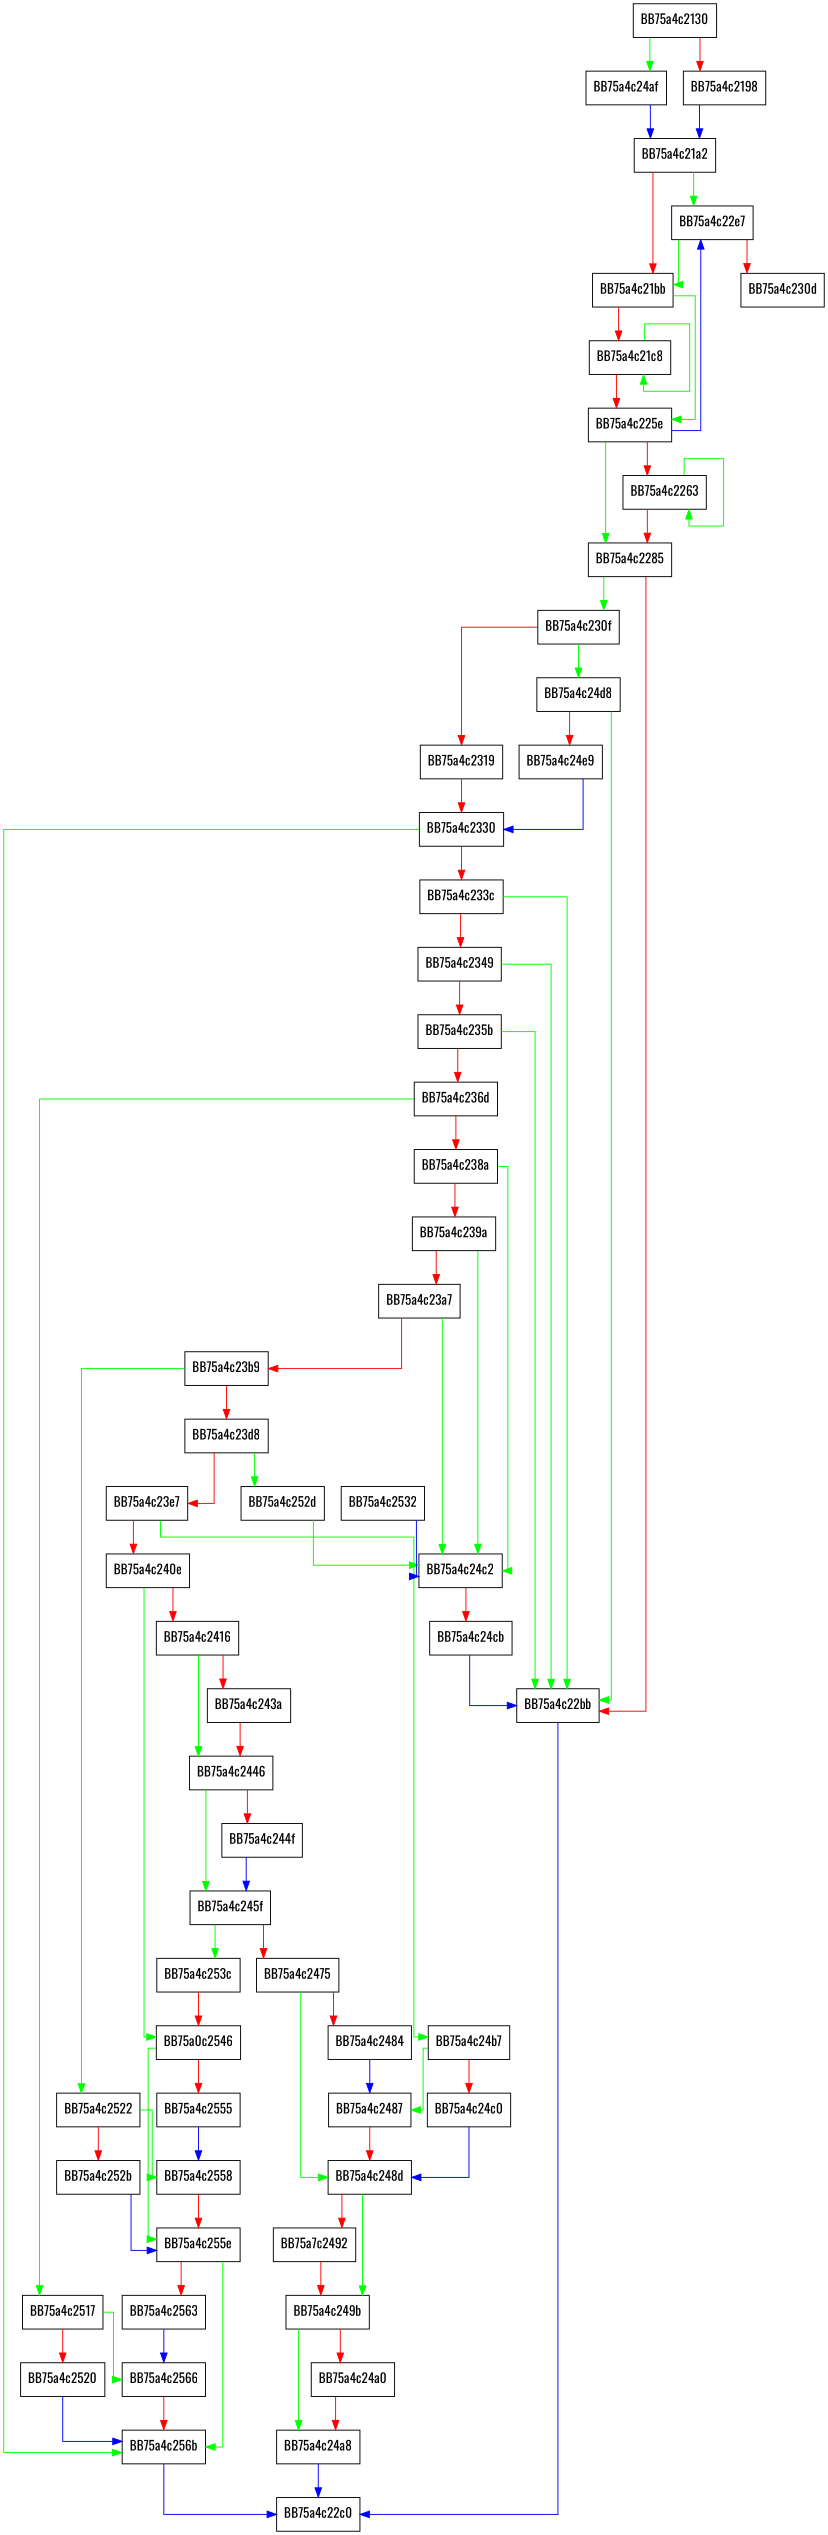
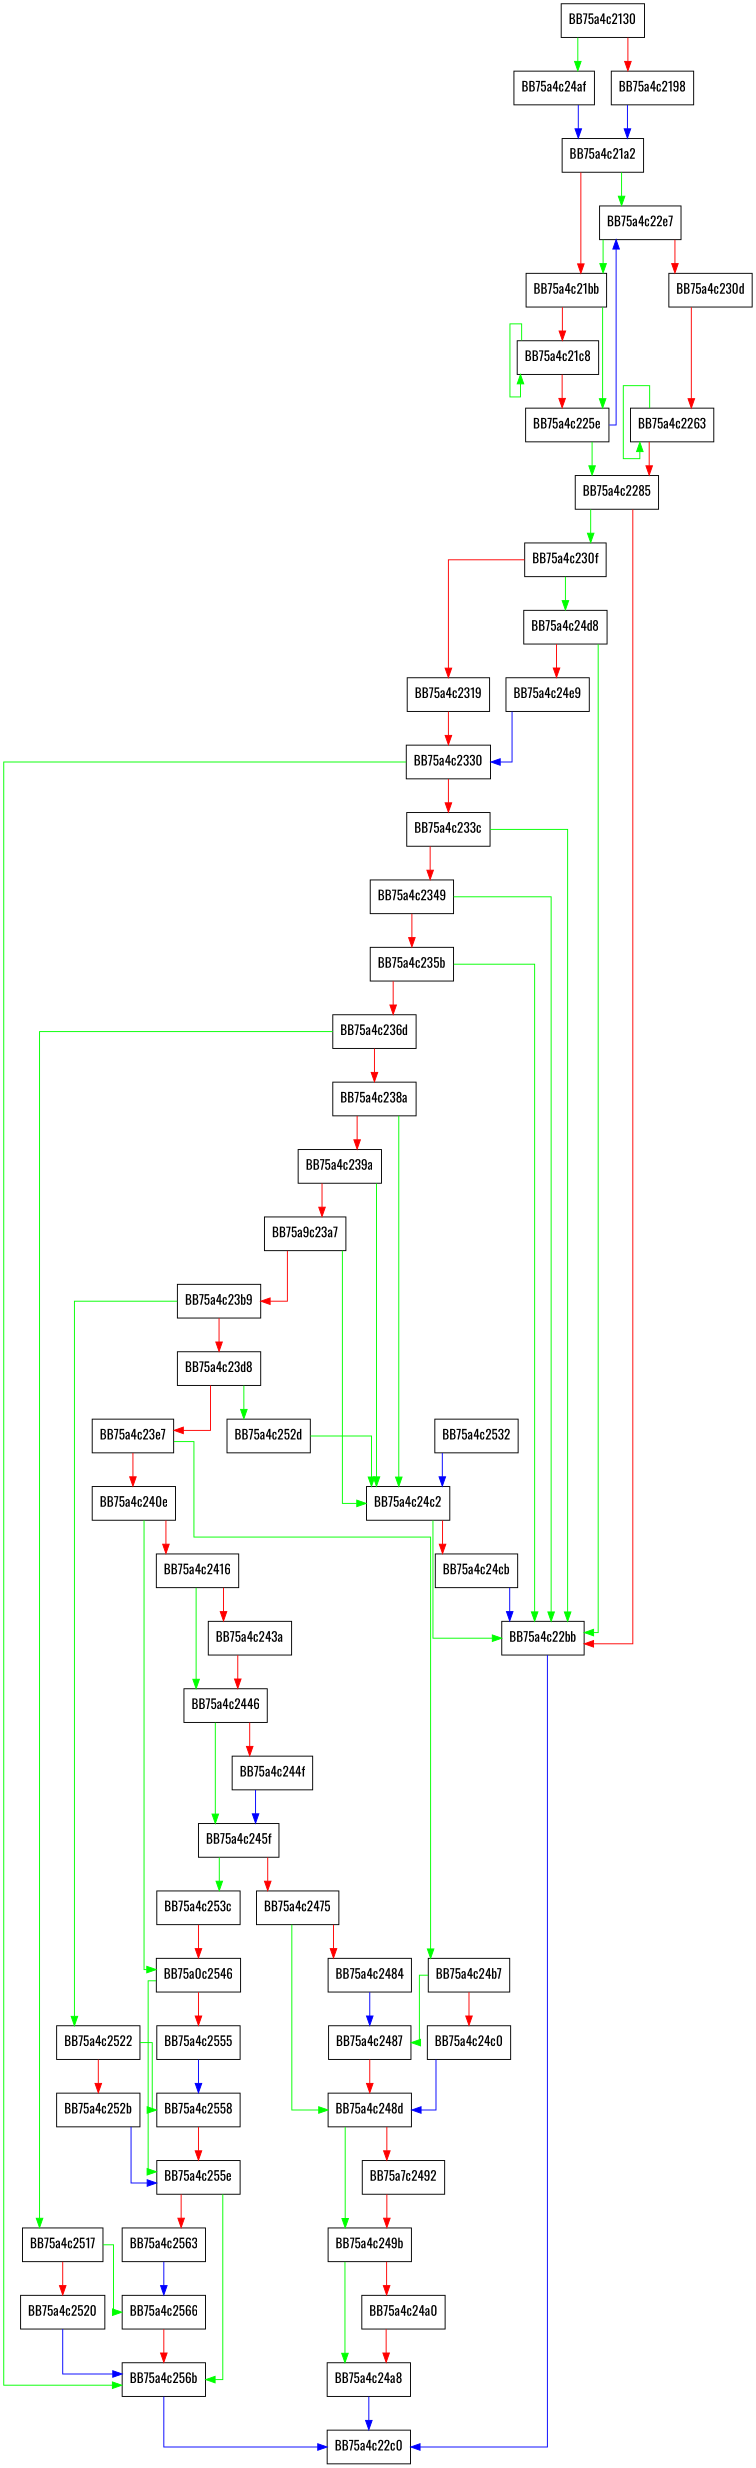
edge "BB75a4c225e" -> "BB75a4c2263": now "BB75a4c230d" -> "BB75a4c2263"
node "BB75a4c23a7": label "BB75a4c23a7" -> "BB75a9c23a7"
edge "BB75a4c24c2" -> "BB75a4c22bb": added
